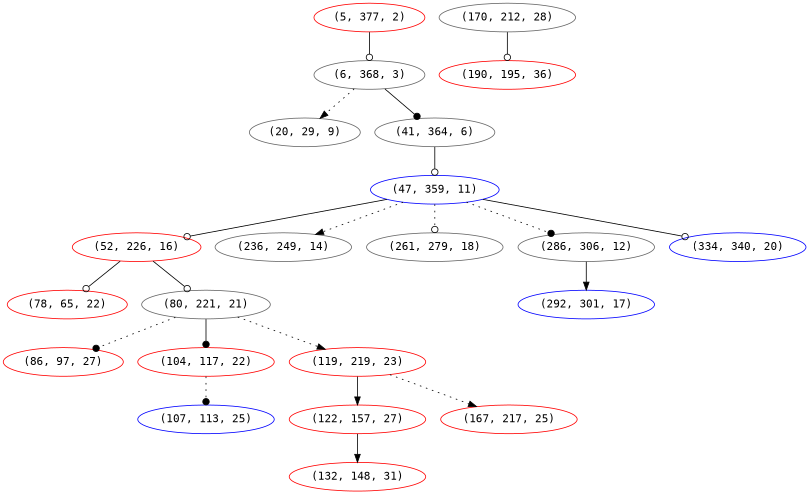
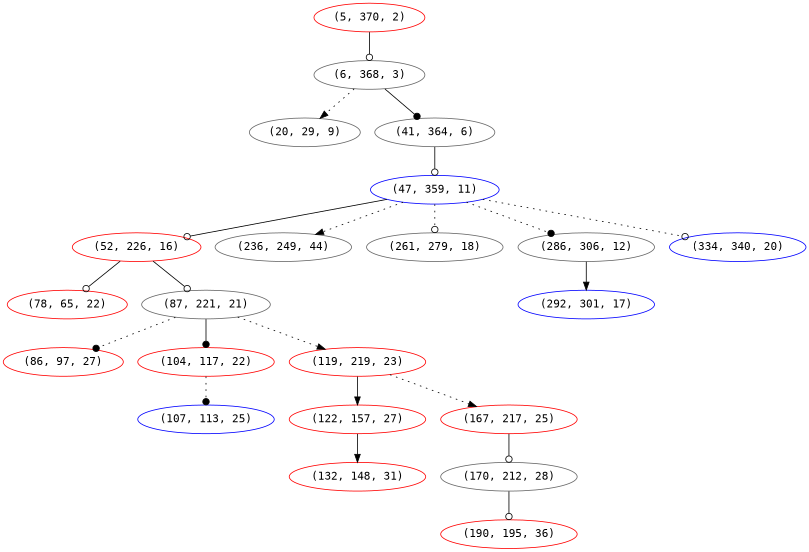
node "(5, 377, 2)": label "(5, 377, 2)" -> "(5, 370, 2)"
edge "(47, 359, 11)" -> "(334, 340, 20)": style solid -> dotted
node "(236, 249, 14)": label "(236, 249, 14)" -> "(236, 249, 44)"
node "(80, 221, 21)": label "(80, 221, 21)" -> "(87, 221, 21)"
edge "(167, 217, 25)" -> "(170, 212, 28)": added
